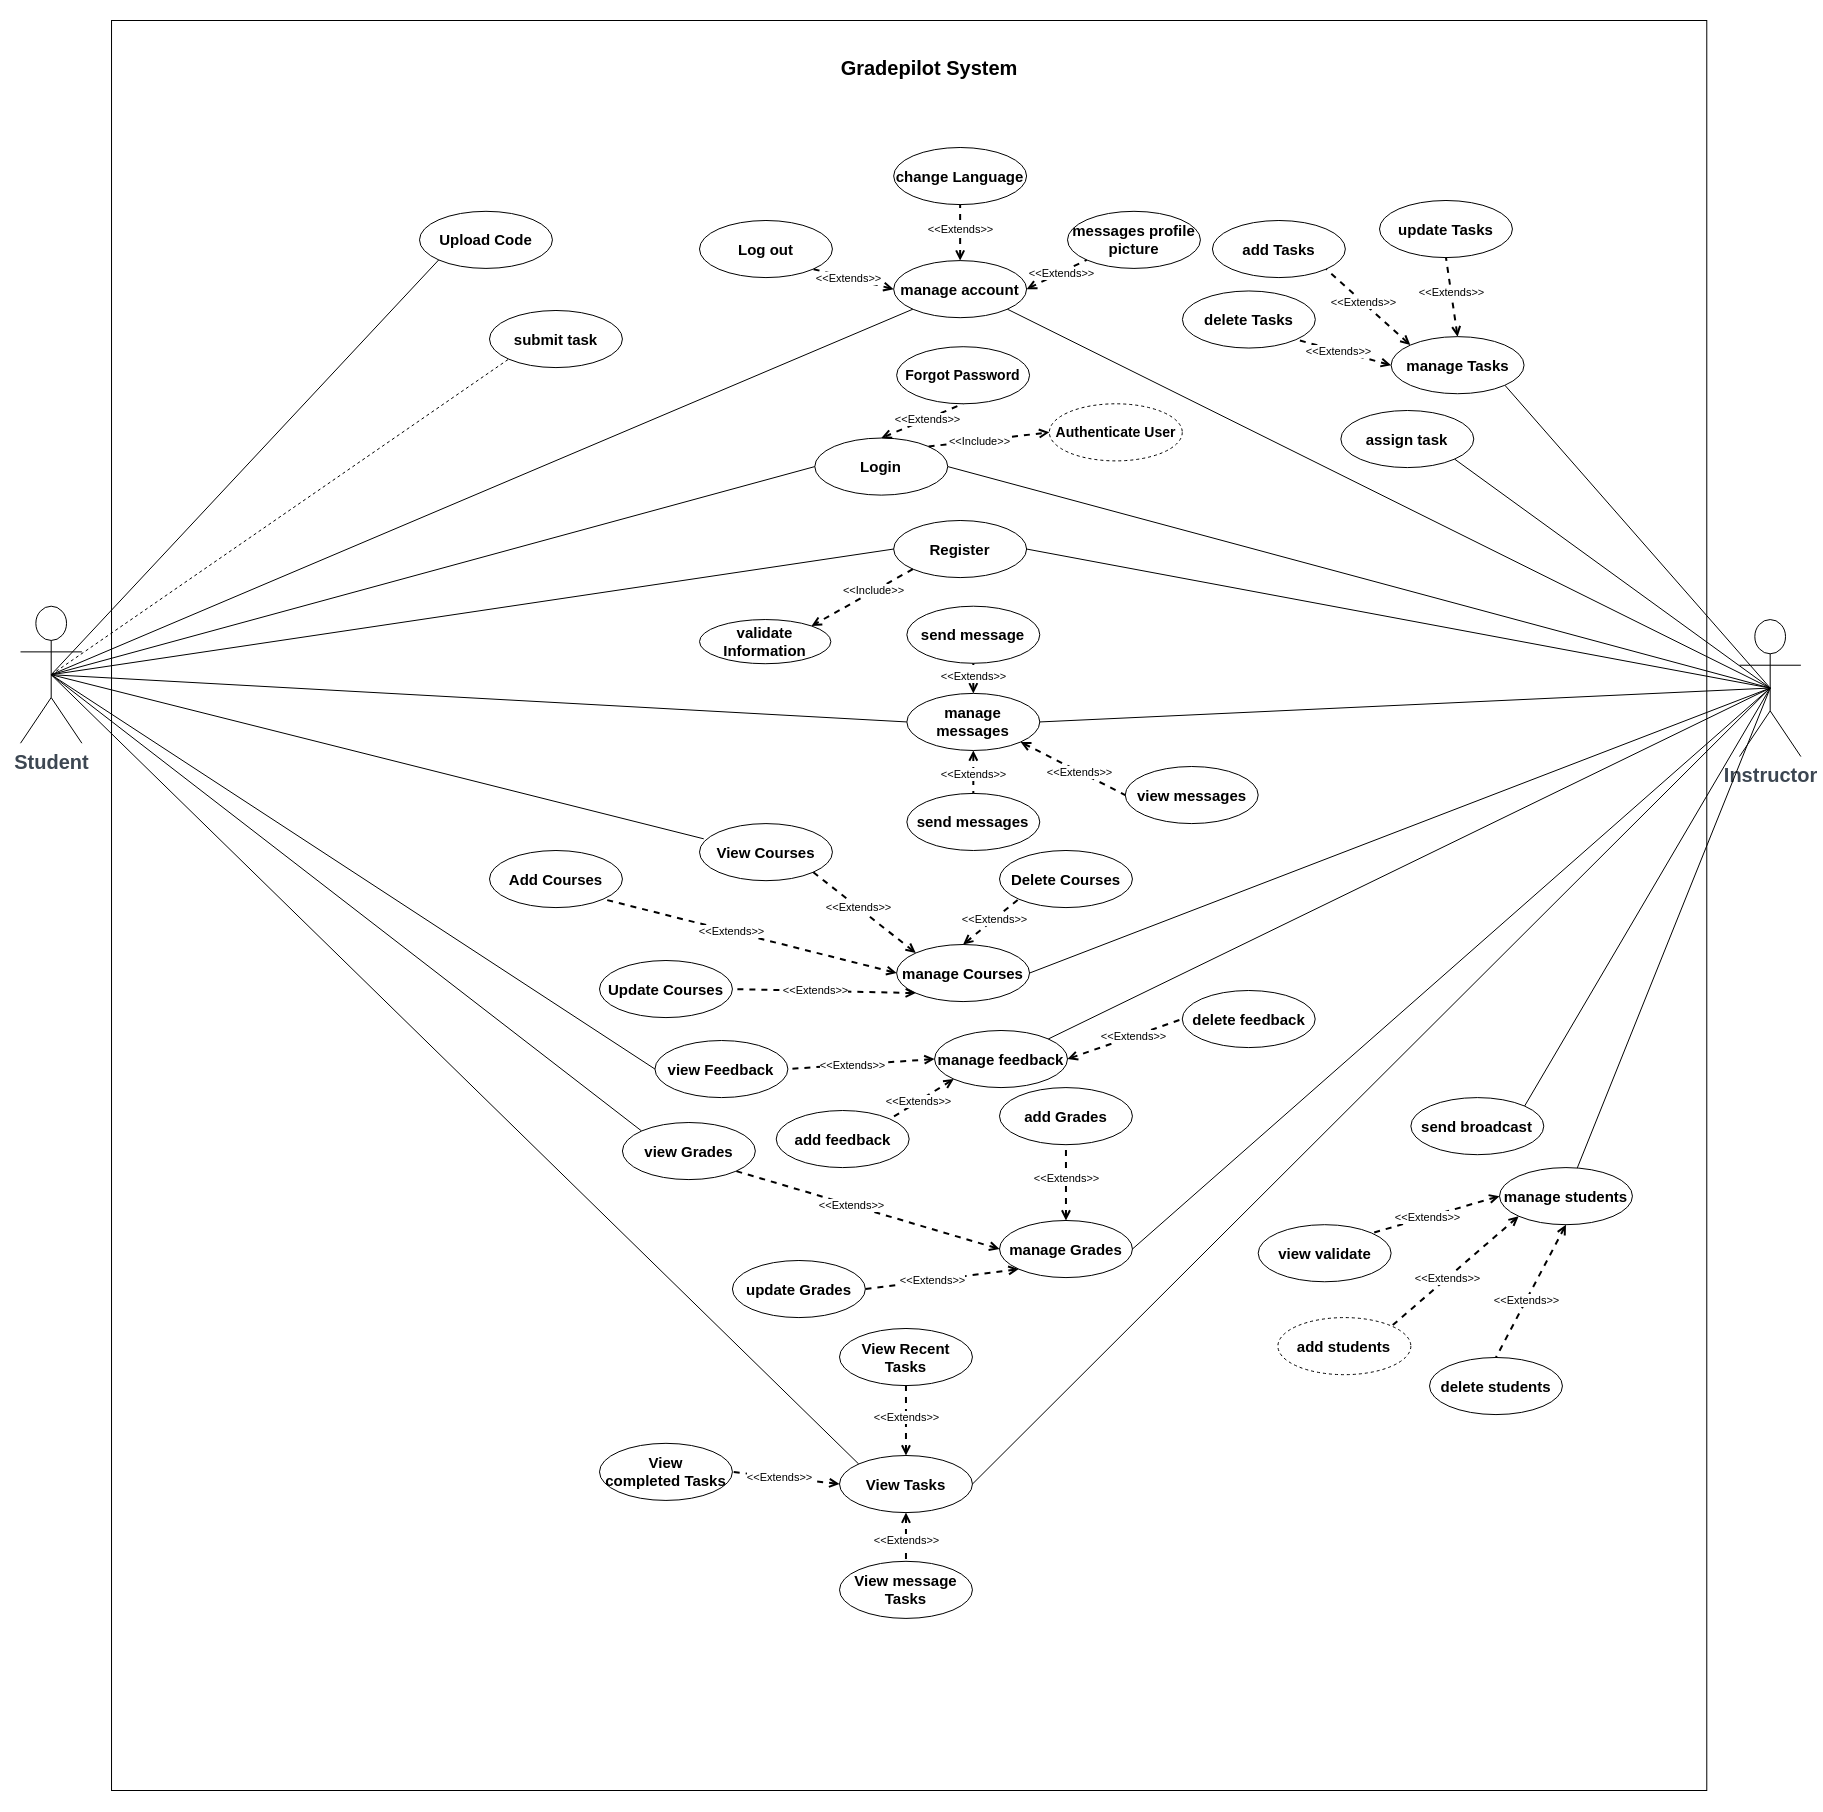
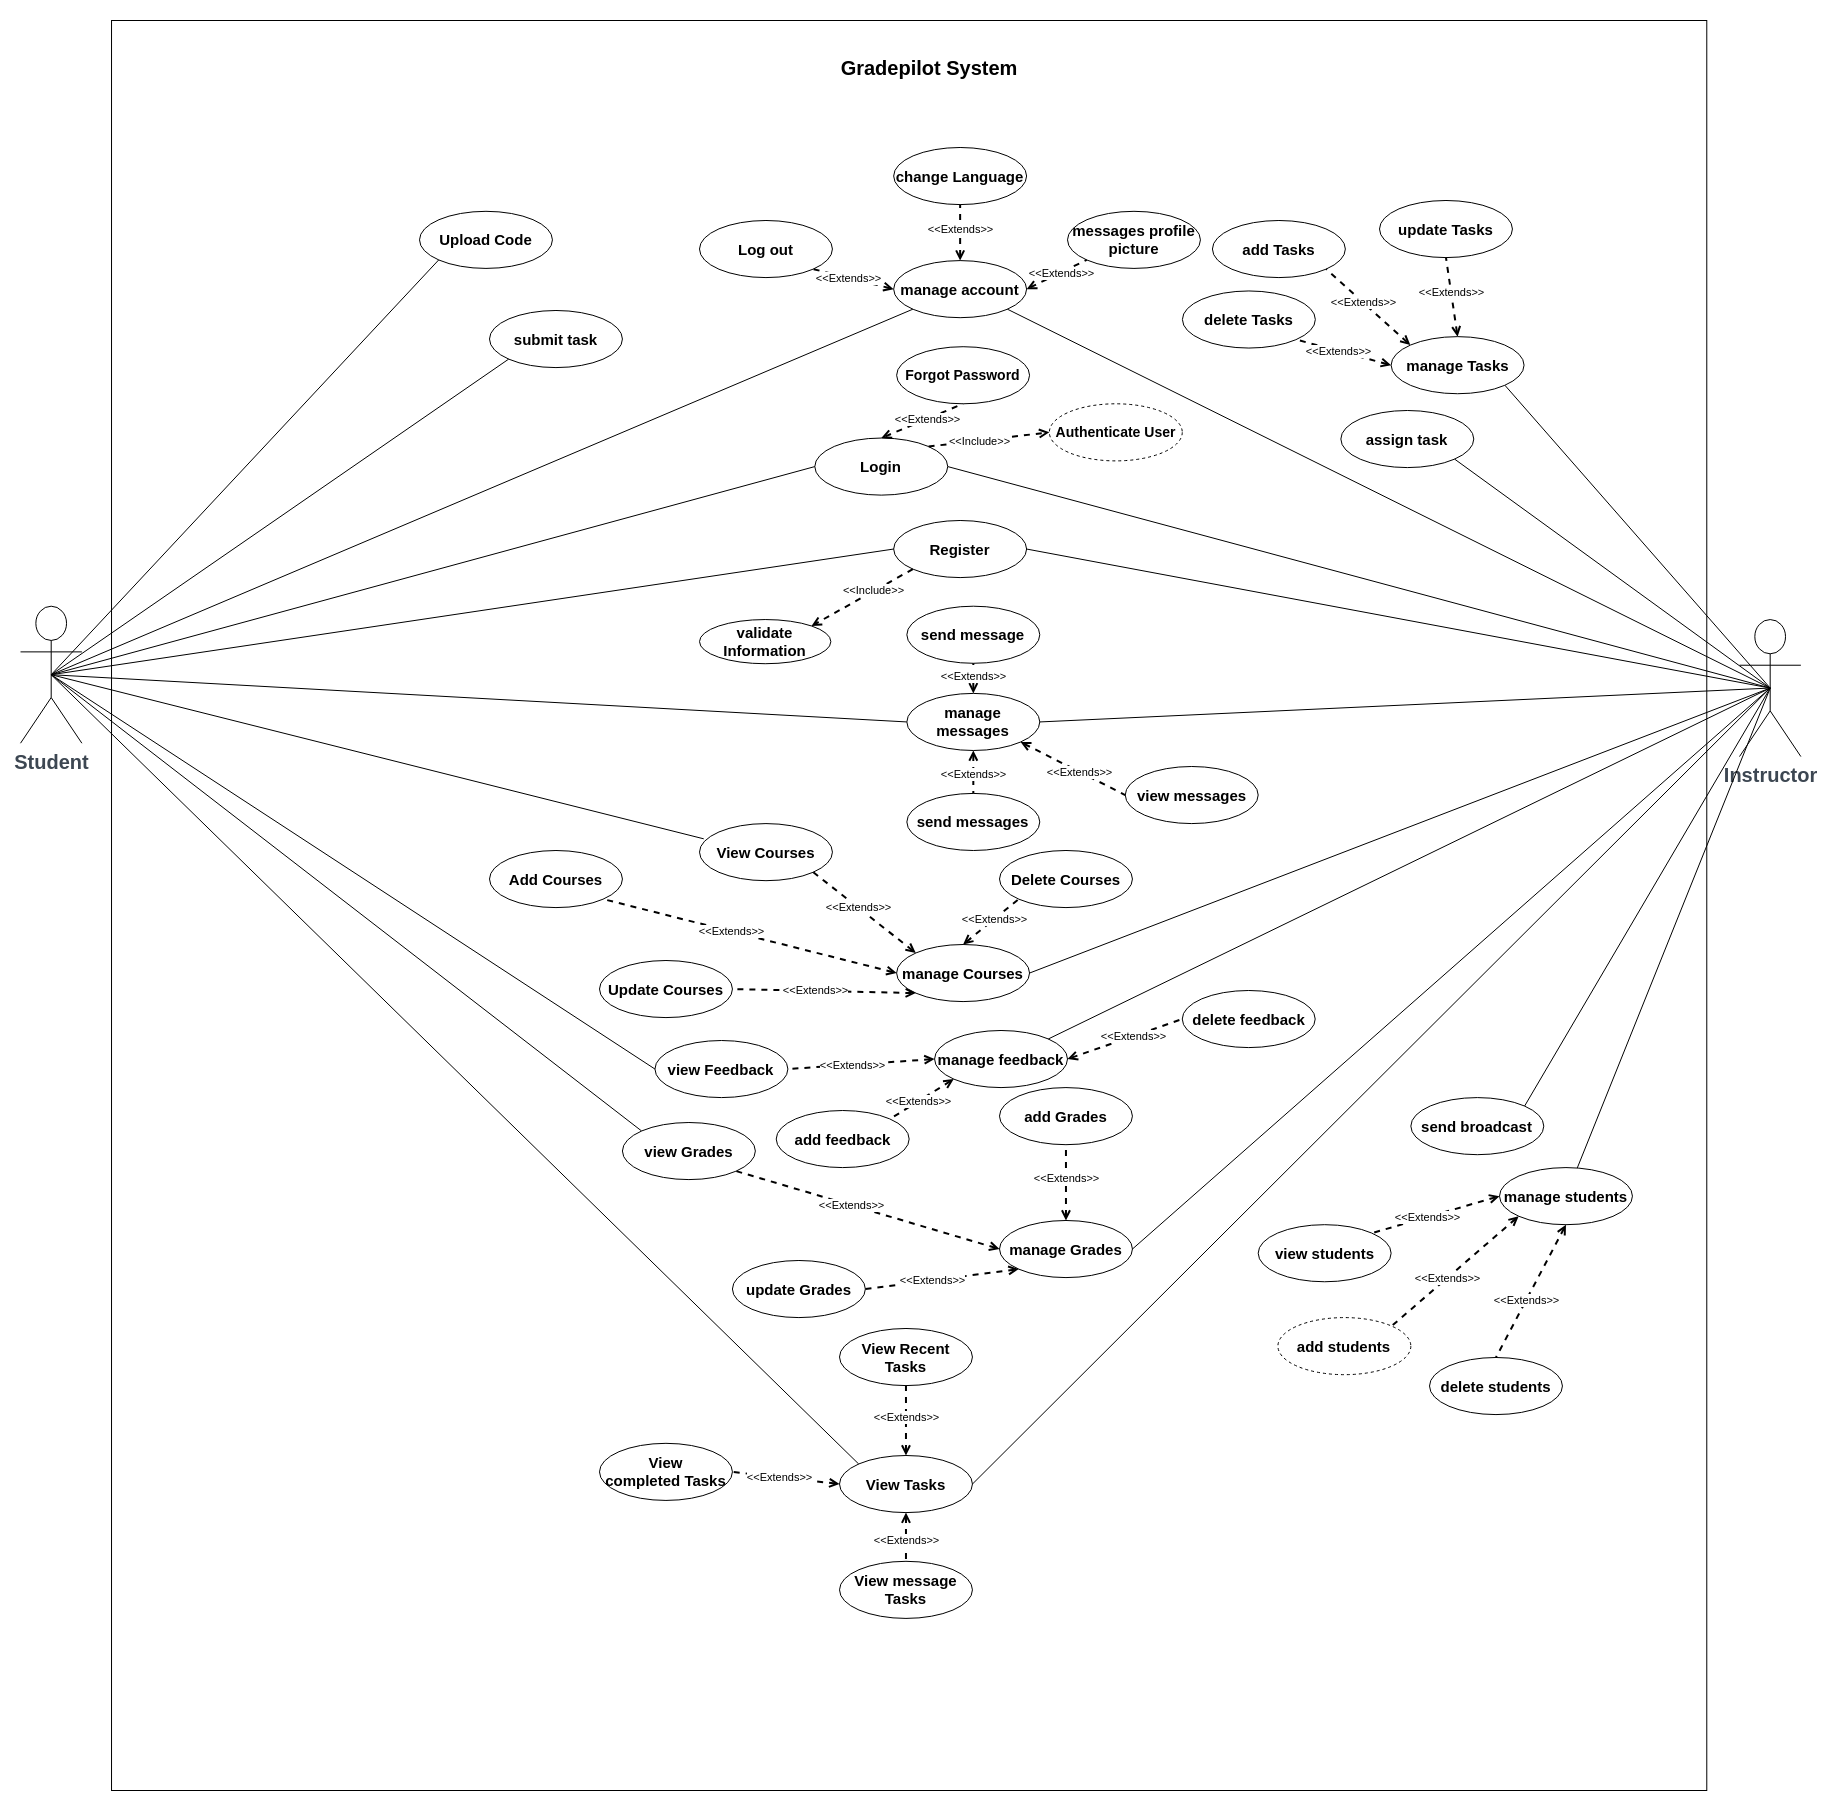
edge "submit task" -- "Student": style dashed -> solid
node "view validate": label "view validate" -> "view students"
